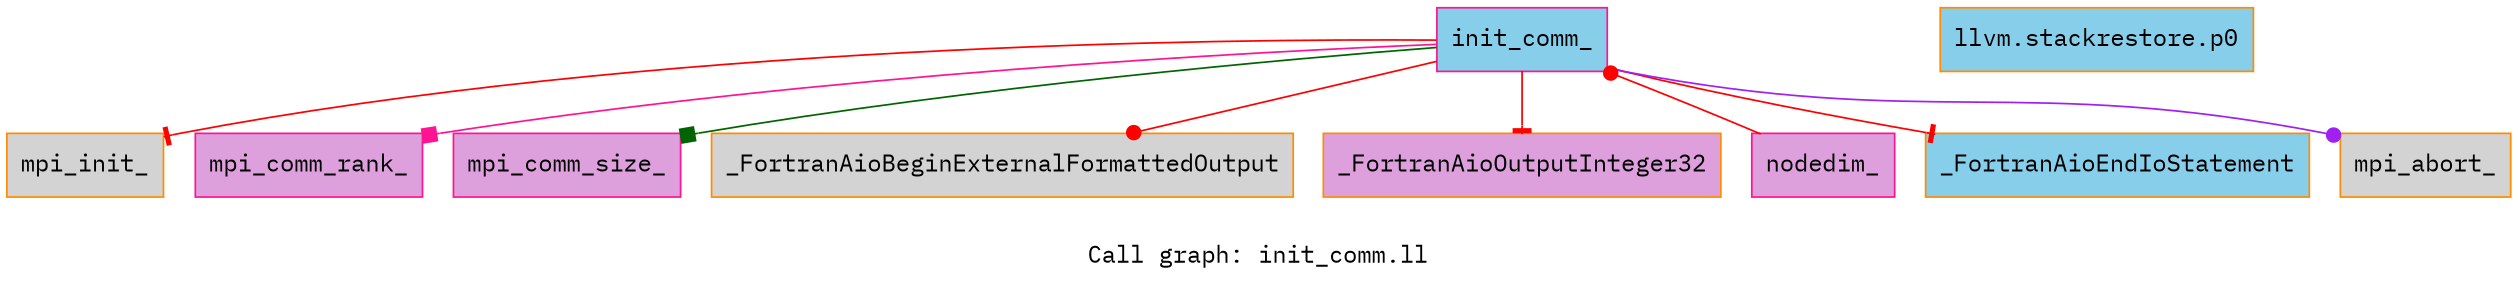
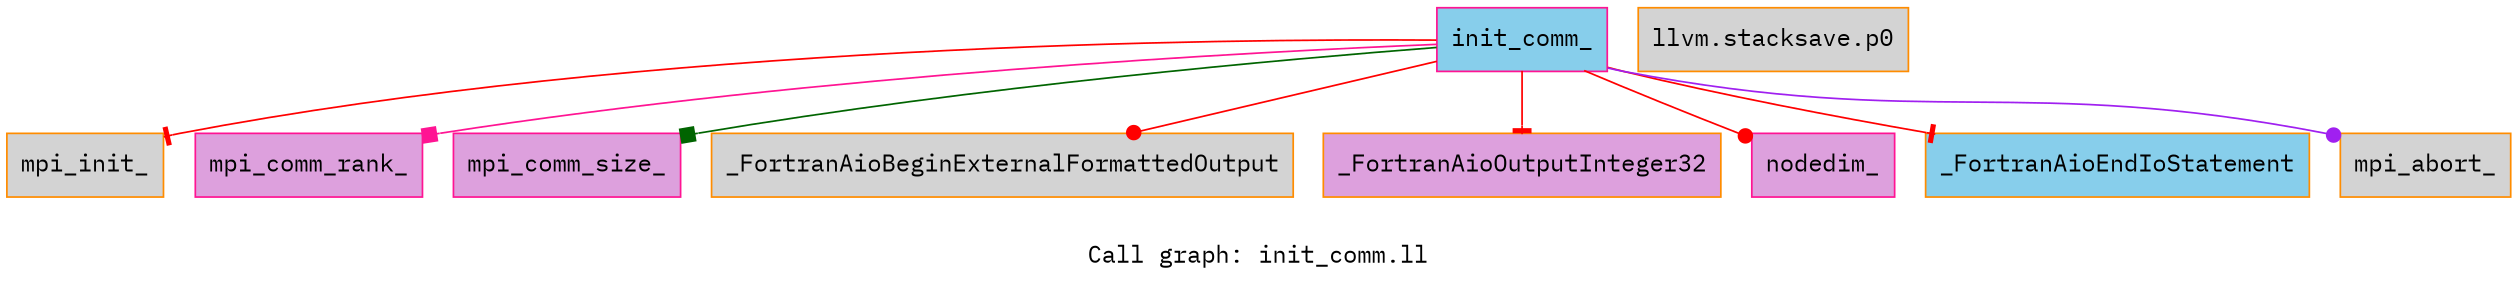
node "llvm.stacksave.p0": added
node "llvm.stackrestore.p0": removed
edge "nodedim_" -> "init_comm_": reversed
